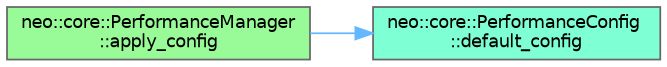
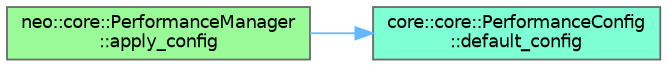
node "neo::core::PerformanceConfig ::default_config": label "neo::core::PerformanceConfig ::default_config" -> "core::core::PerformanceConfig ::default_config"
